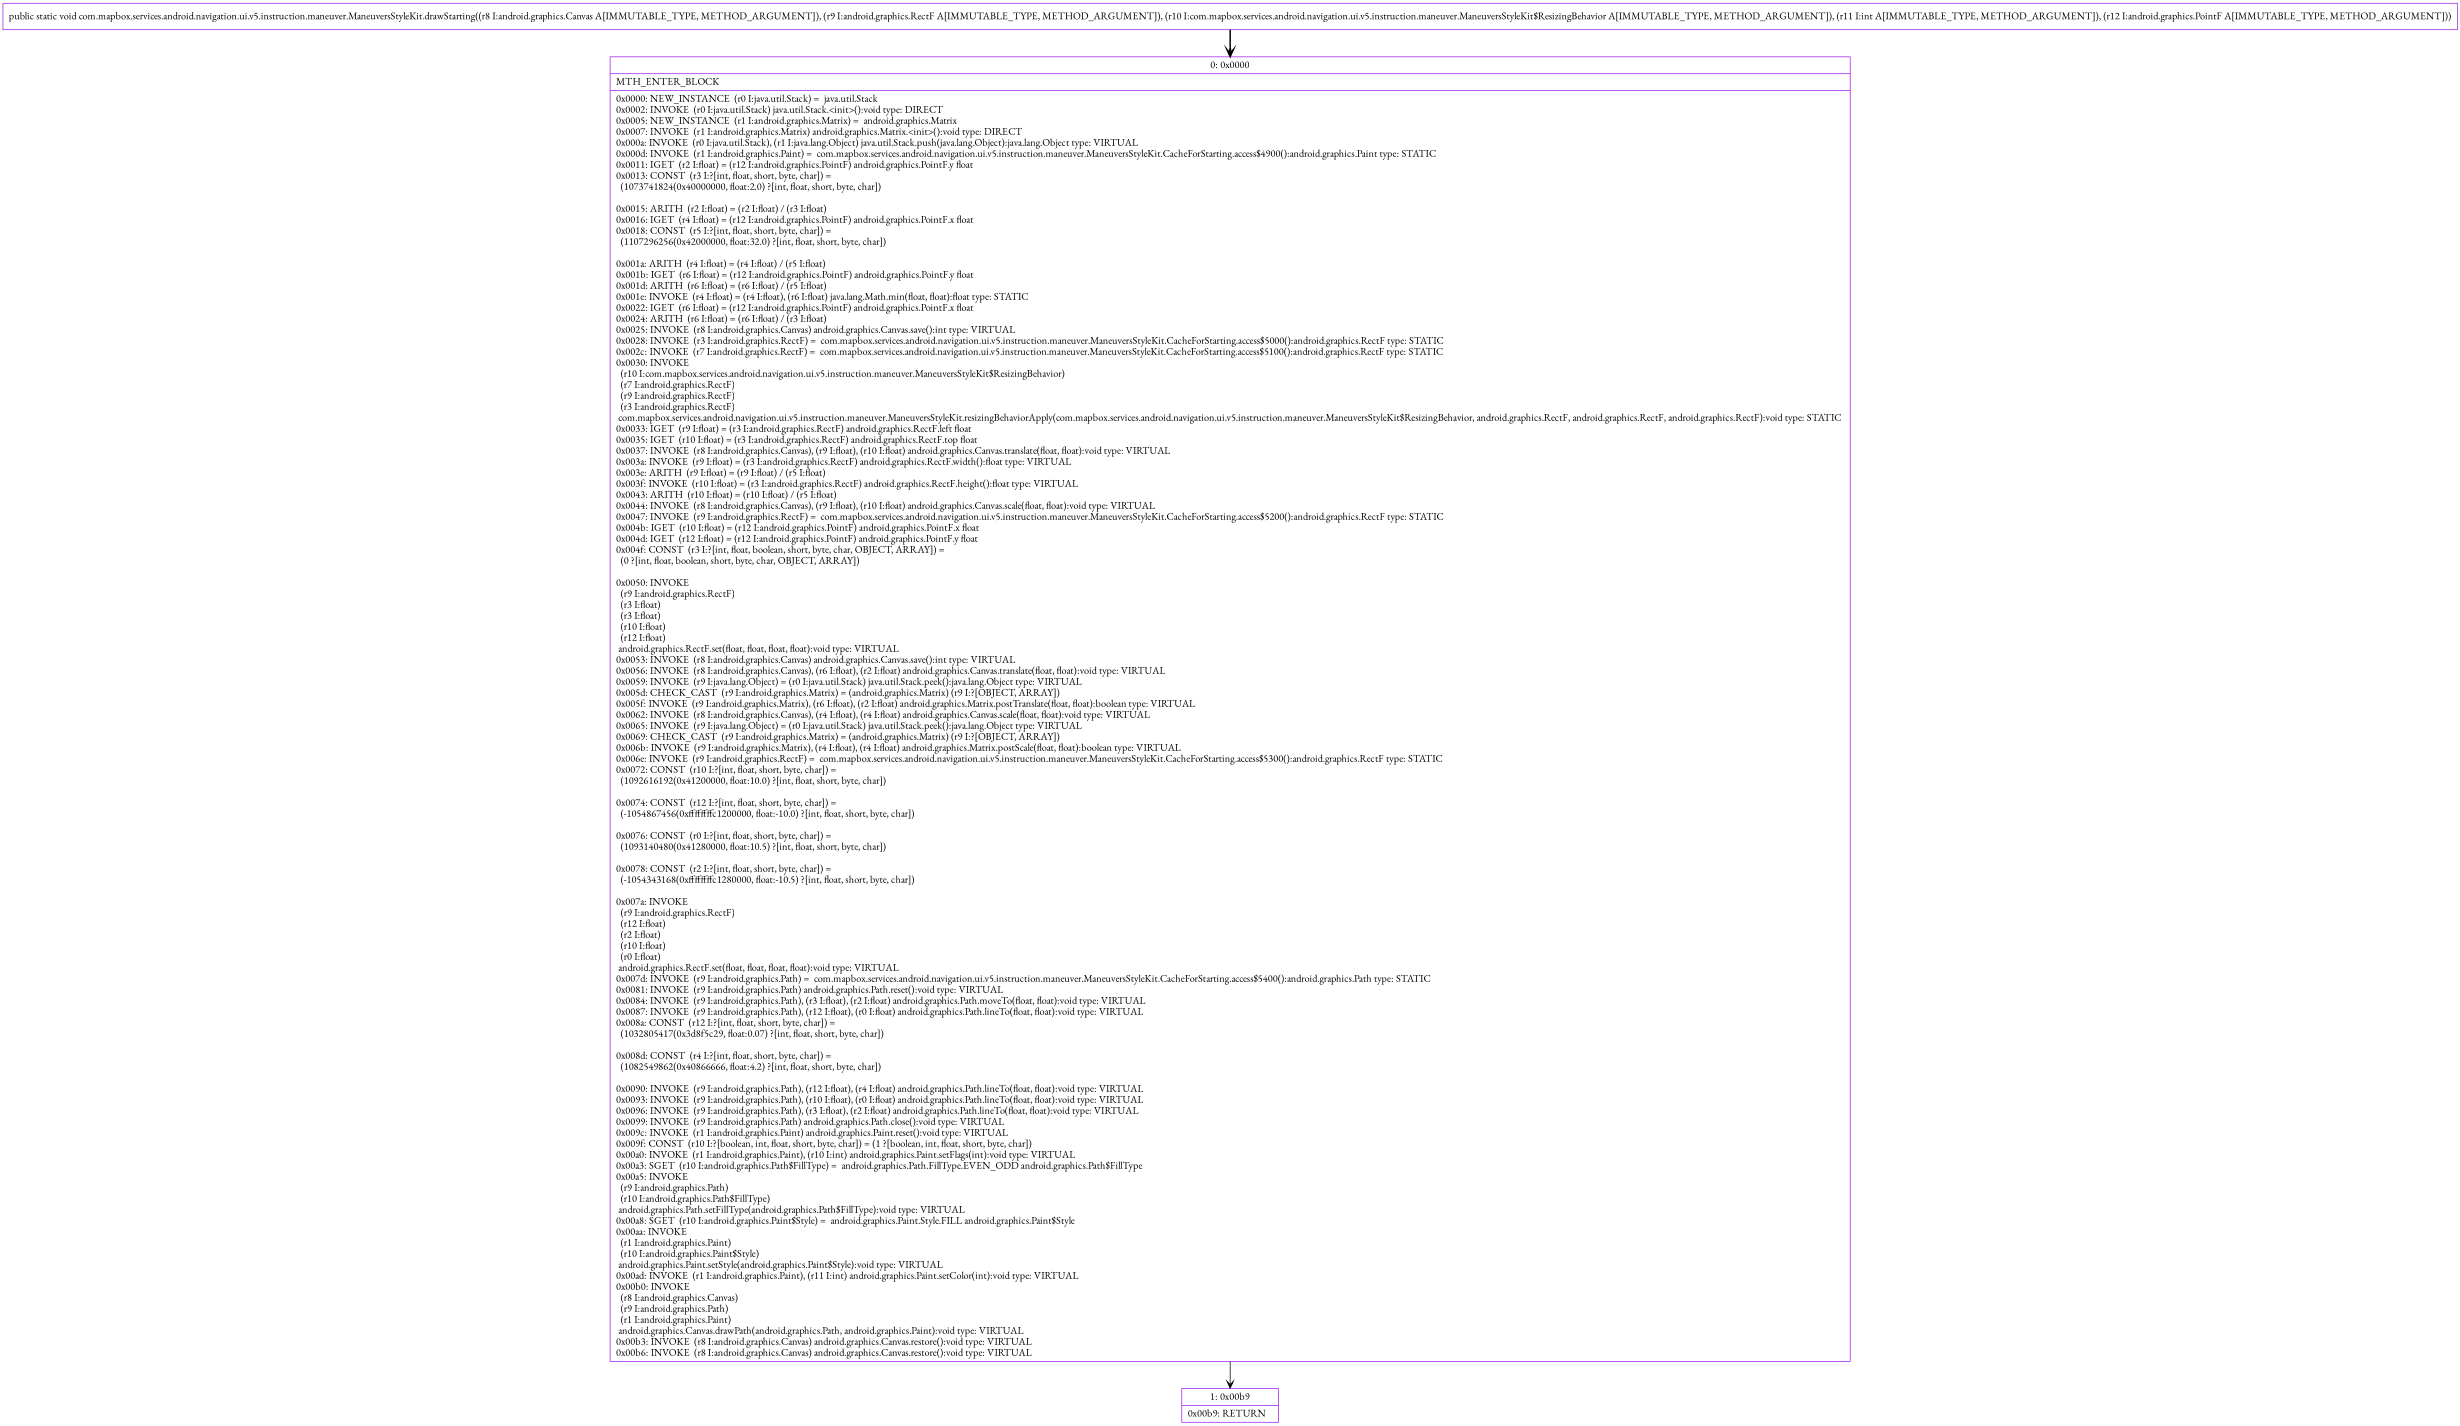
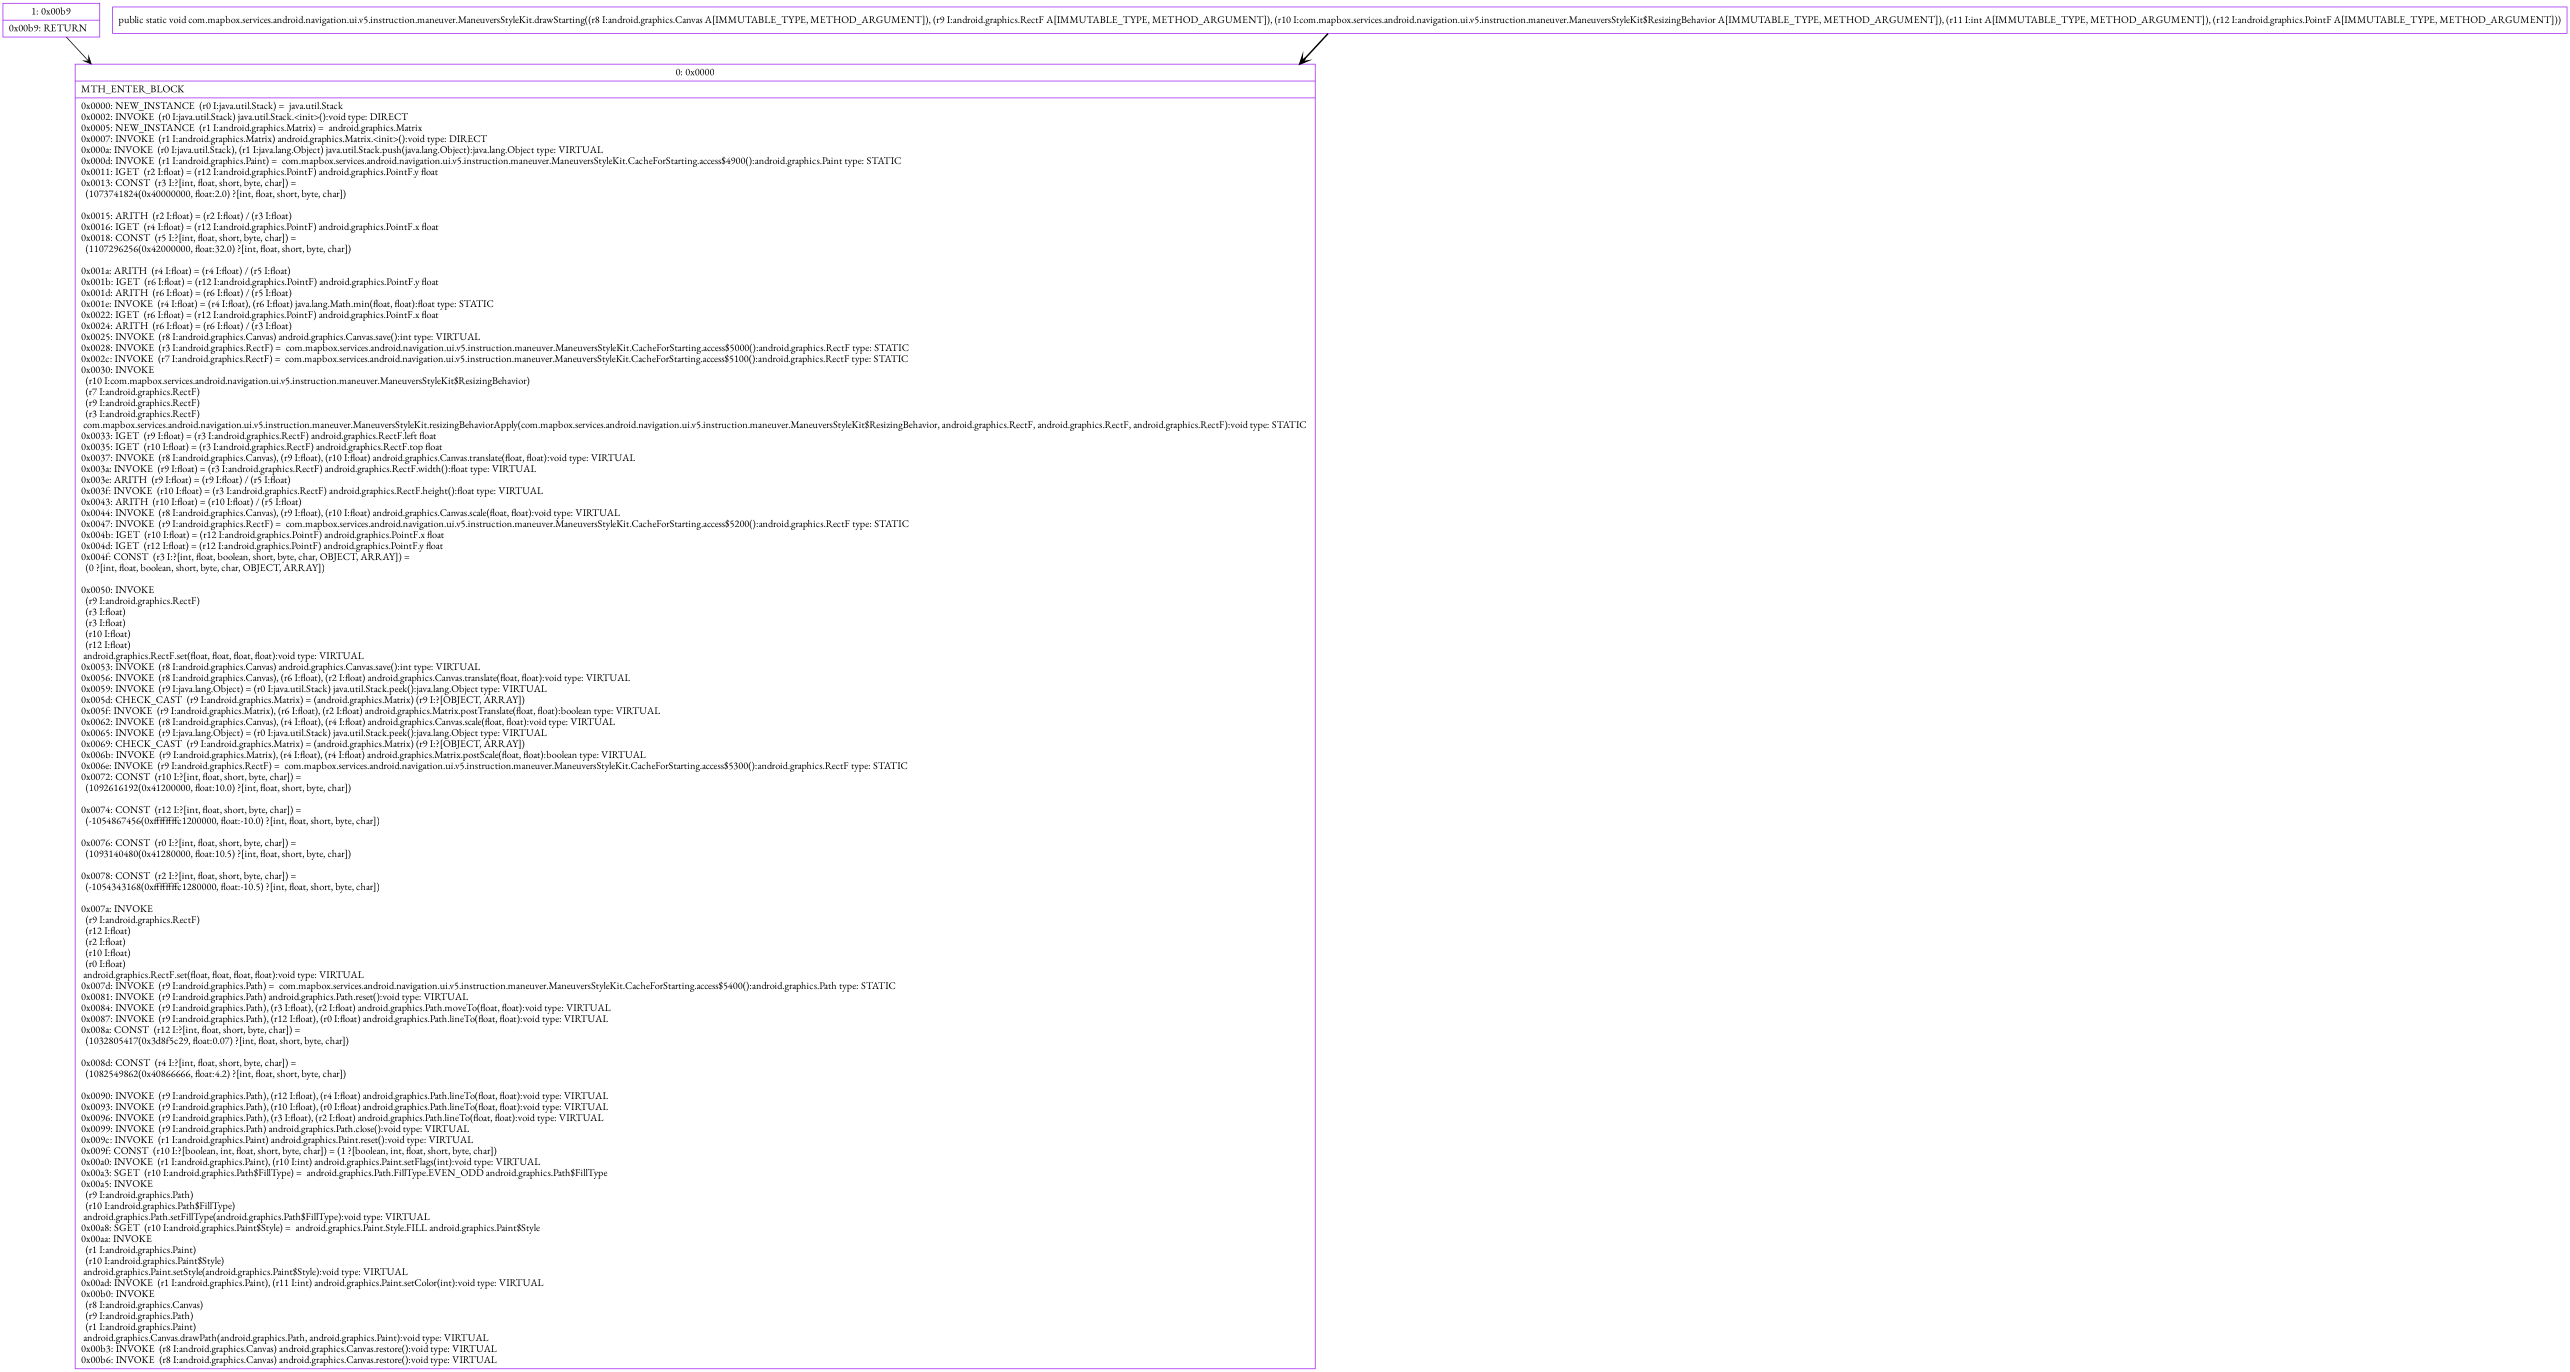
edge "0: 0x0000" -> "1: 0x00b9": reversed
